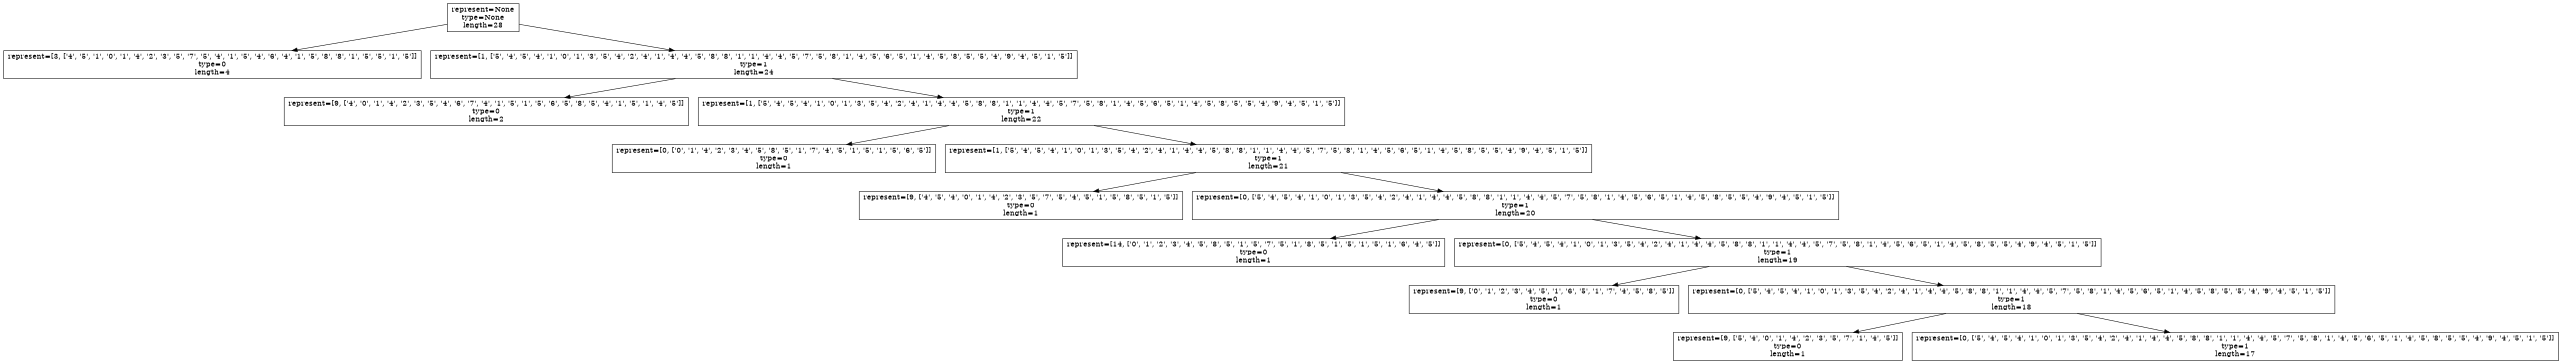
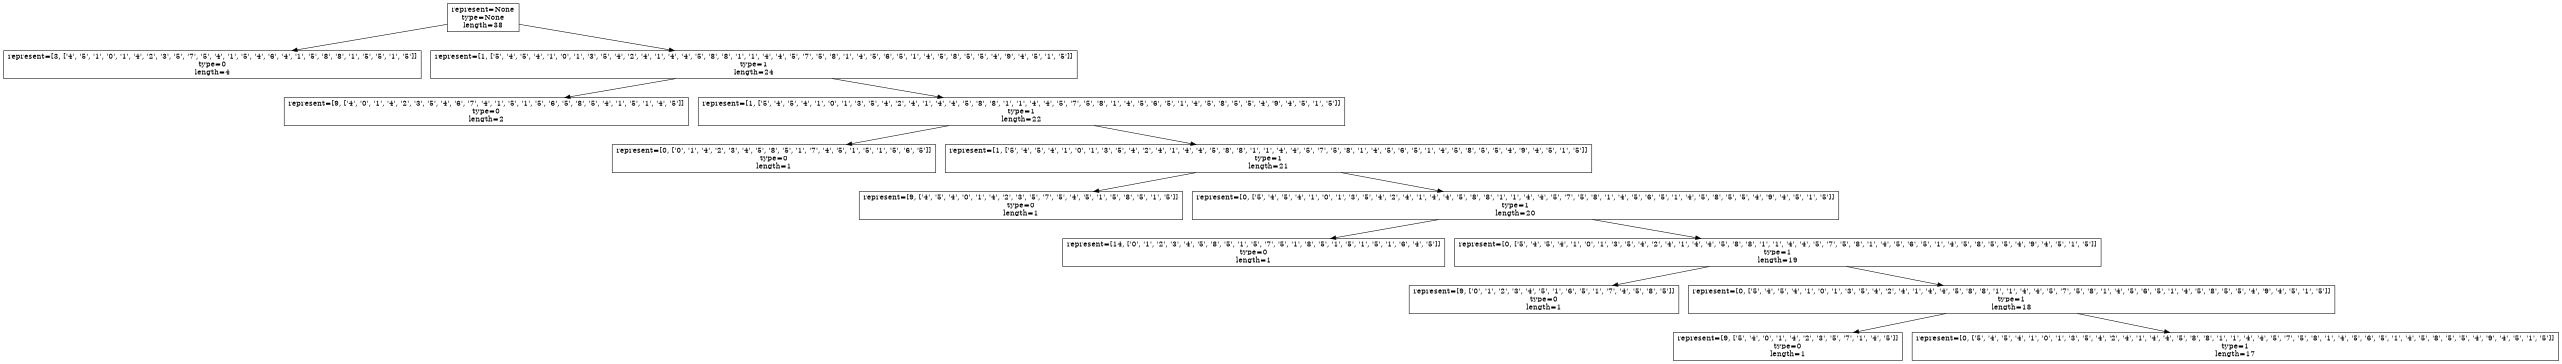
node "represent=None": text "length=28" -> "length=38"
